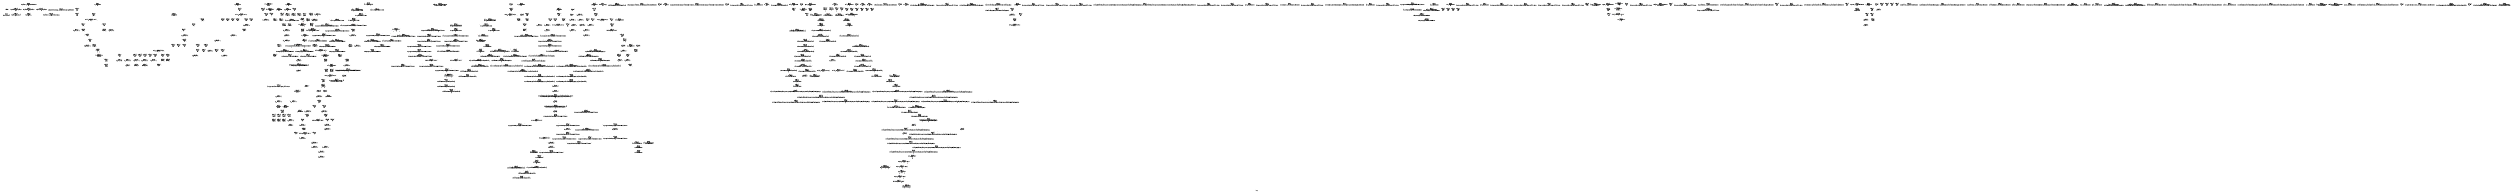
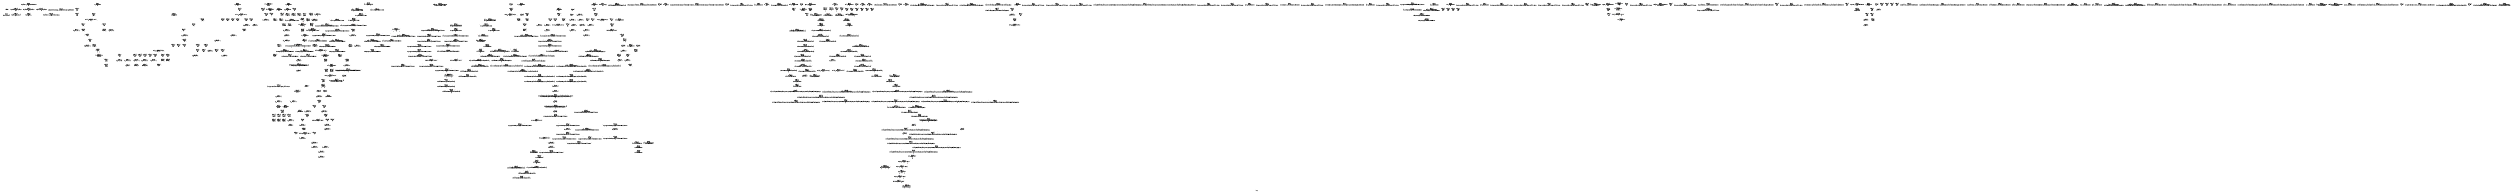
node "NodeID: 610": added
